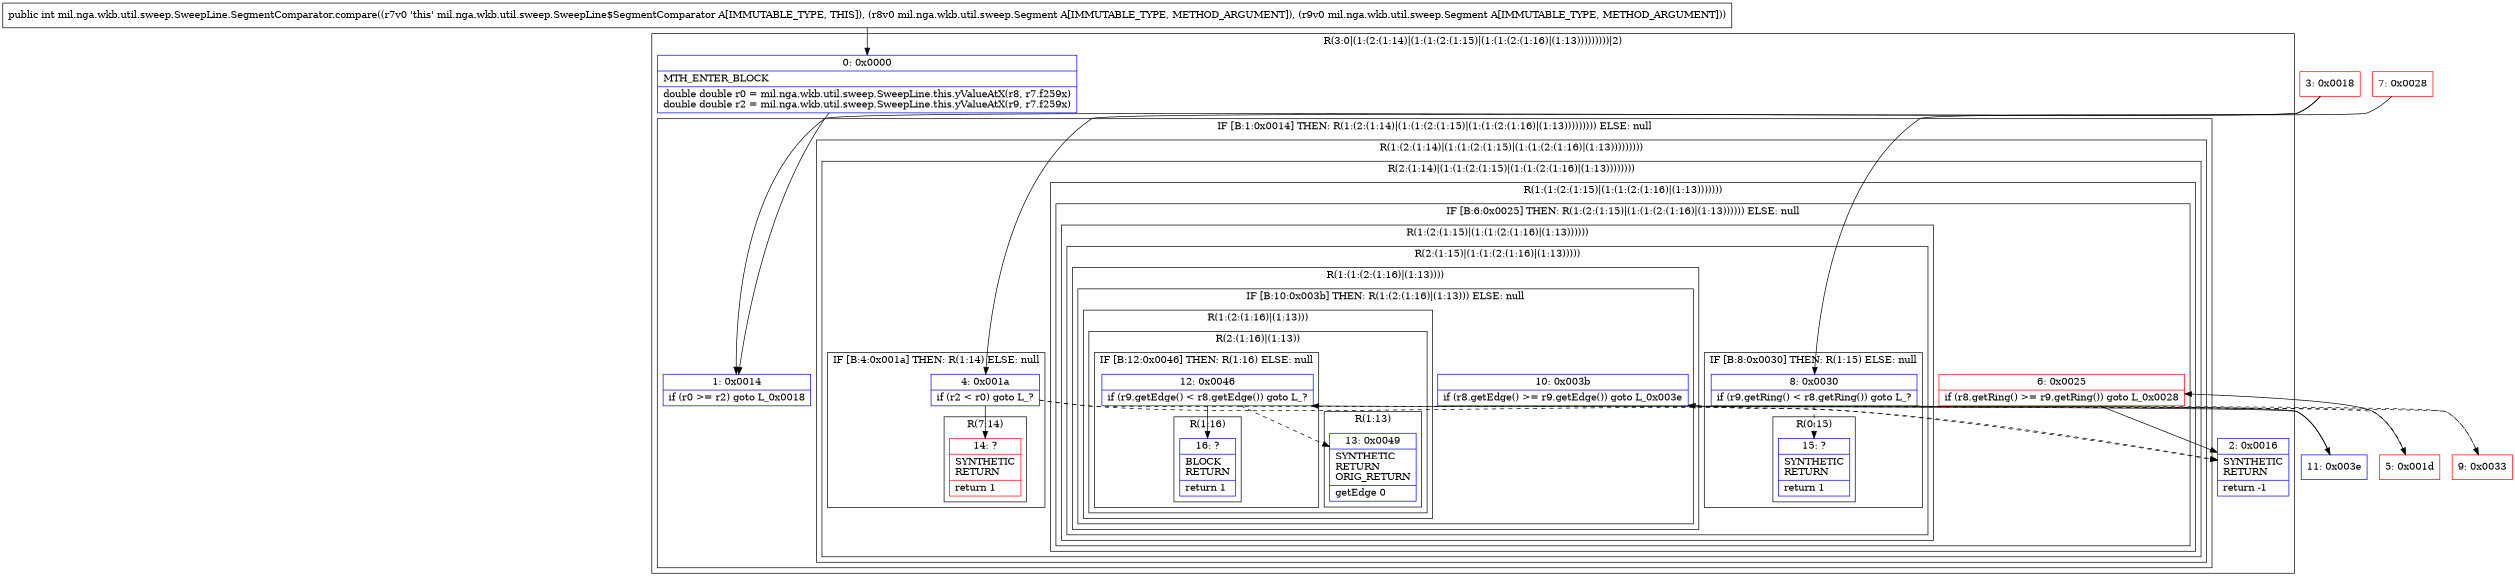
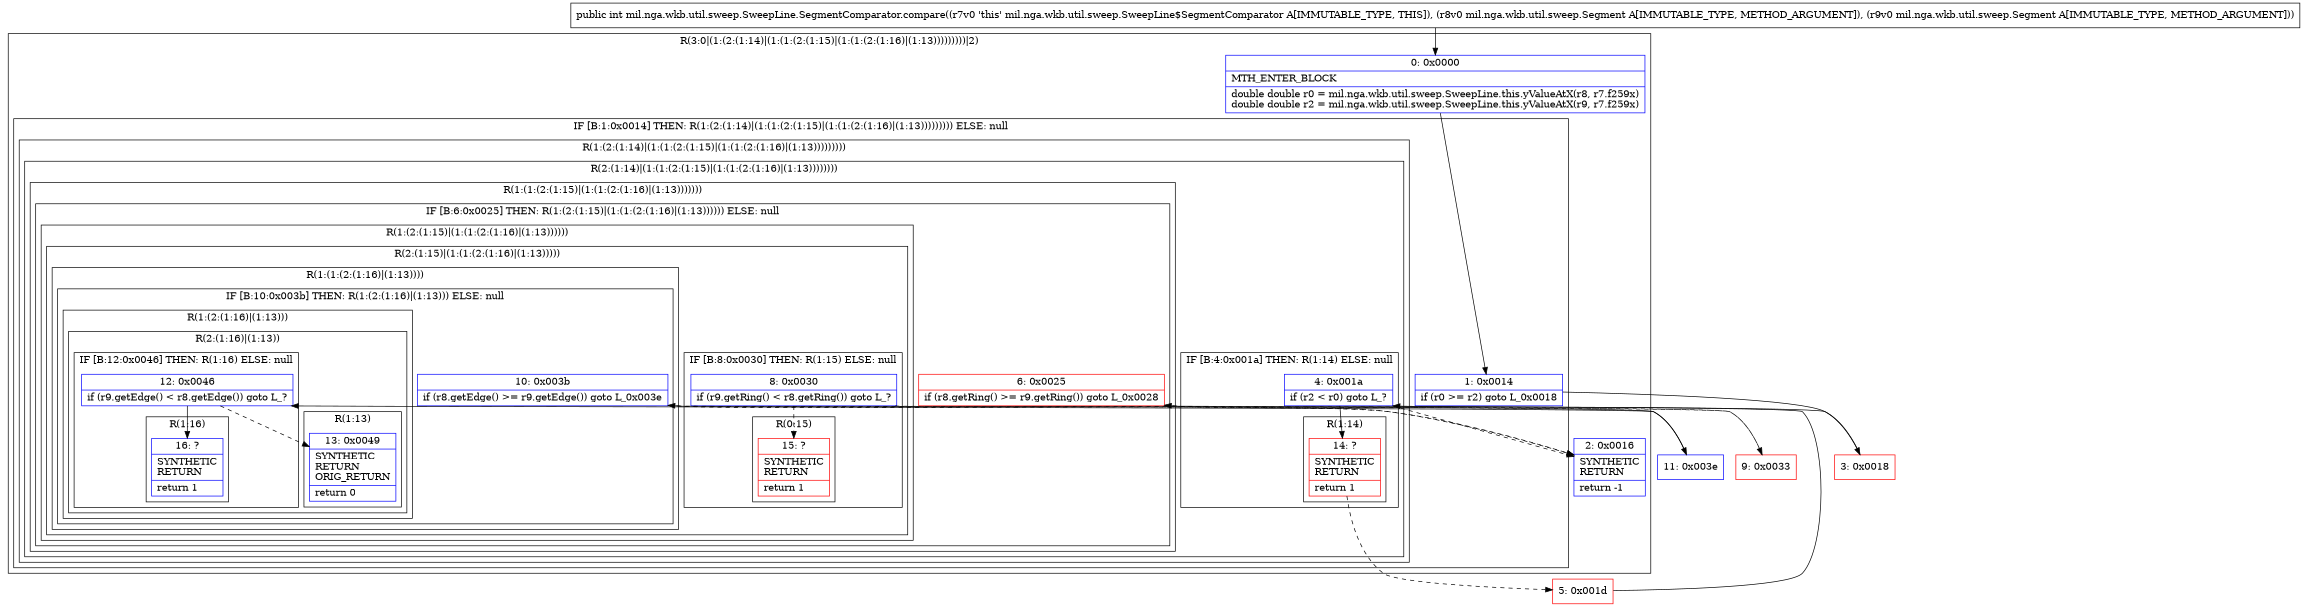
node "7: 0x0028": removed
edge "3: 0x0018" -> "1: 0x0014": reversed
edge "4: 0x001a" -> "5: 0x001d": now "14: ?" -> "5: 0x001d"
cluster "R(7:14)": label "R(7:14)" -> "R(1:14)"
edge "6: 0x0025" -> "2: 0x0016": style solid -> dashed
node "16: ?": text "BLOCK" -> "SYNTHETIC"
node "15: ?": color blue -> red
node "13: 0x0049": text "getEdge 0" -> "return 0"
